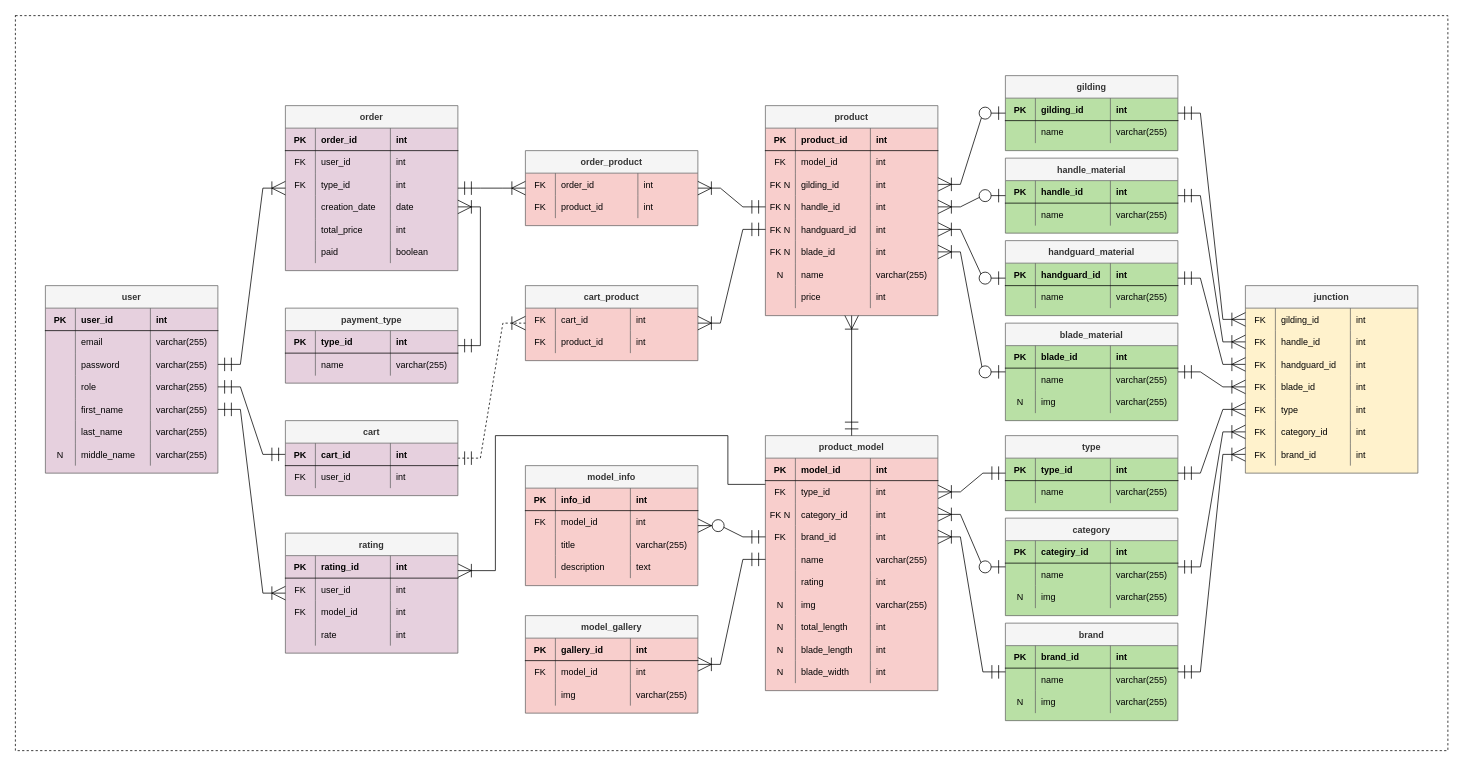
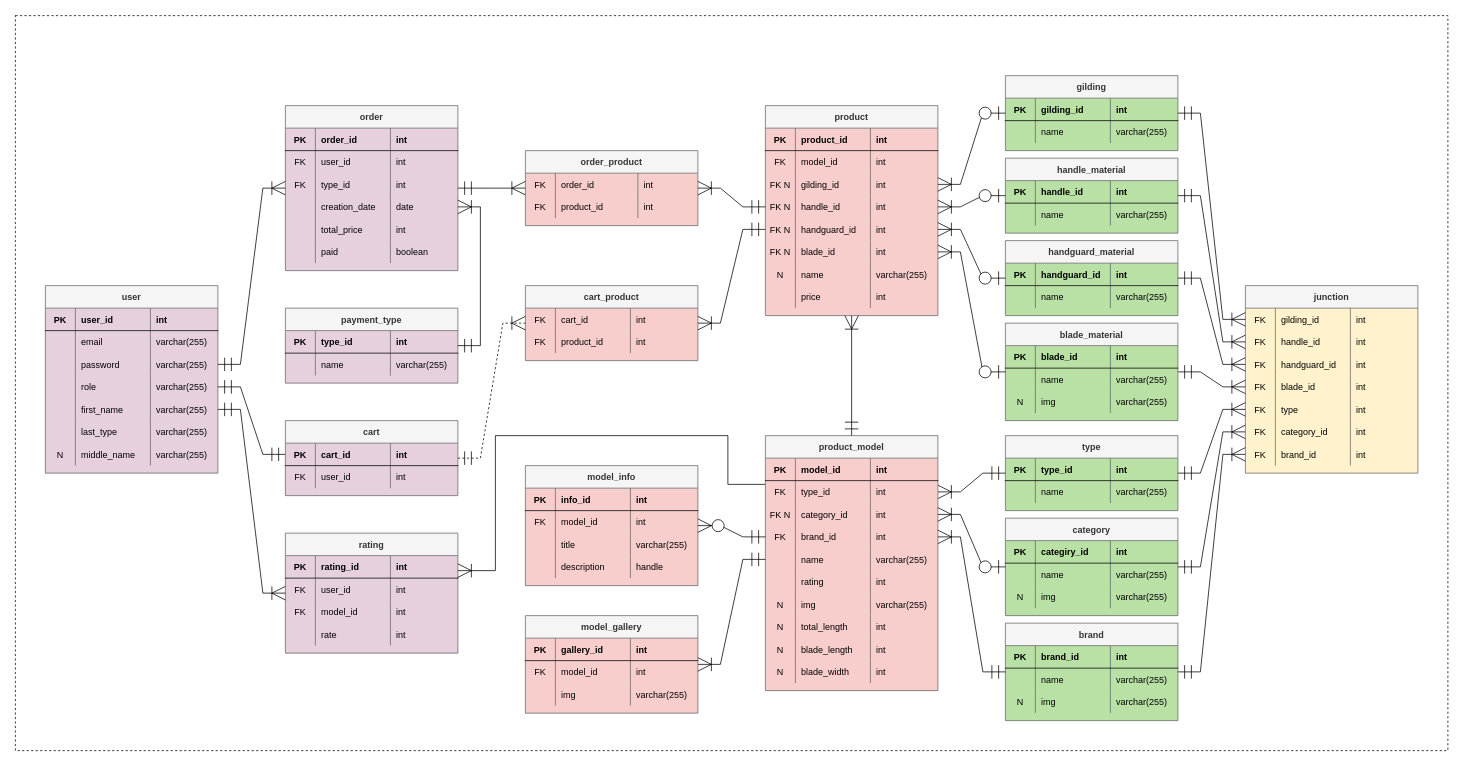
node "last_name": label "last_name" -> "last_type"
node "text": label "text" -> "handle"
